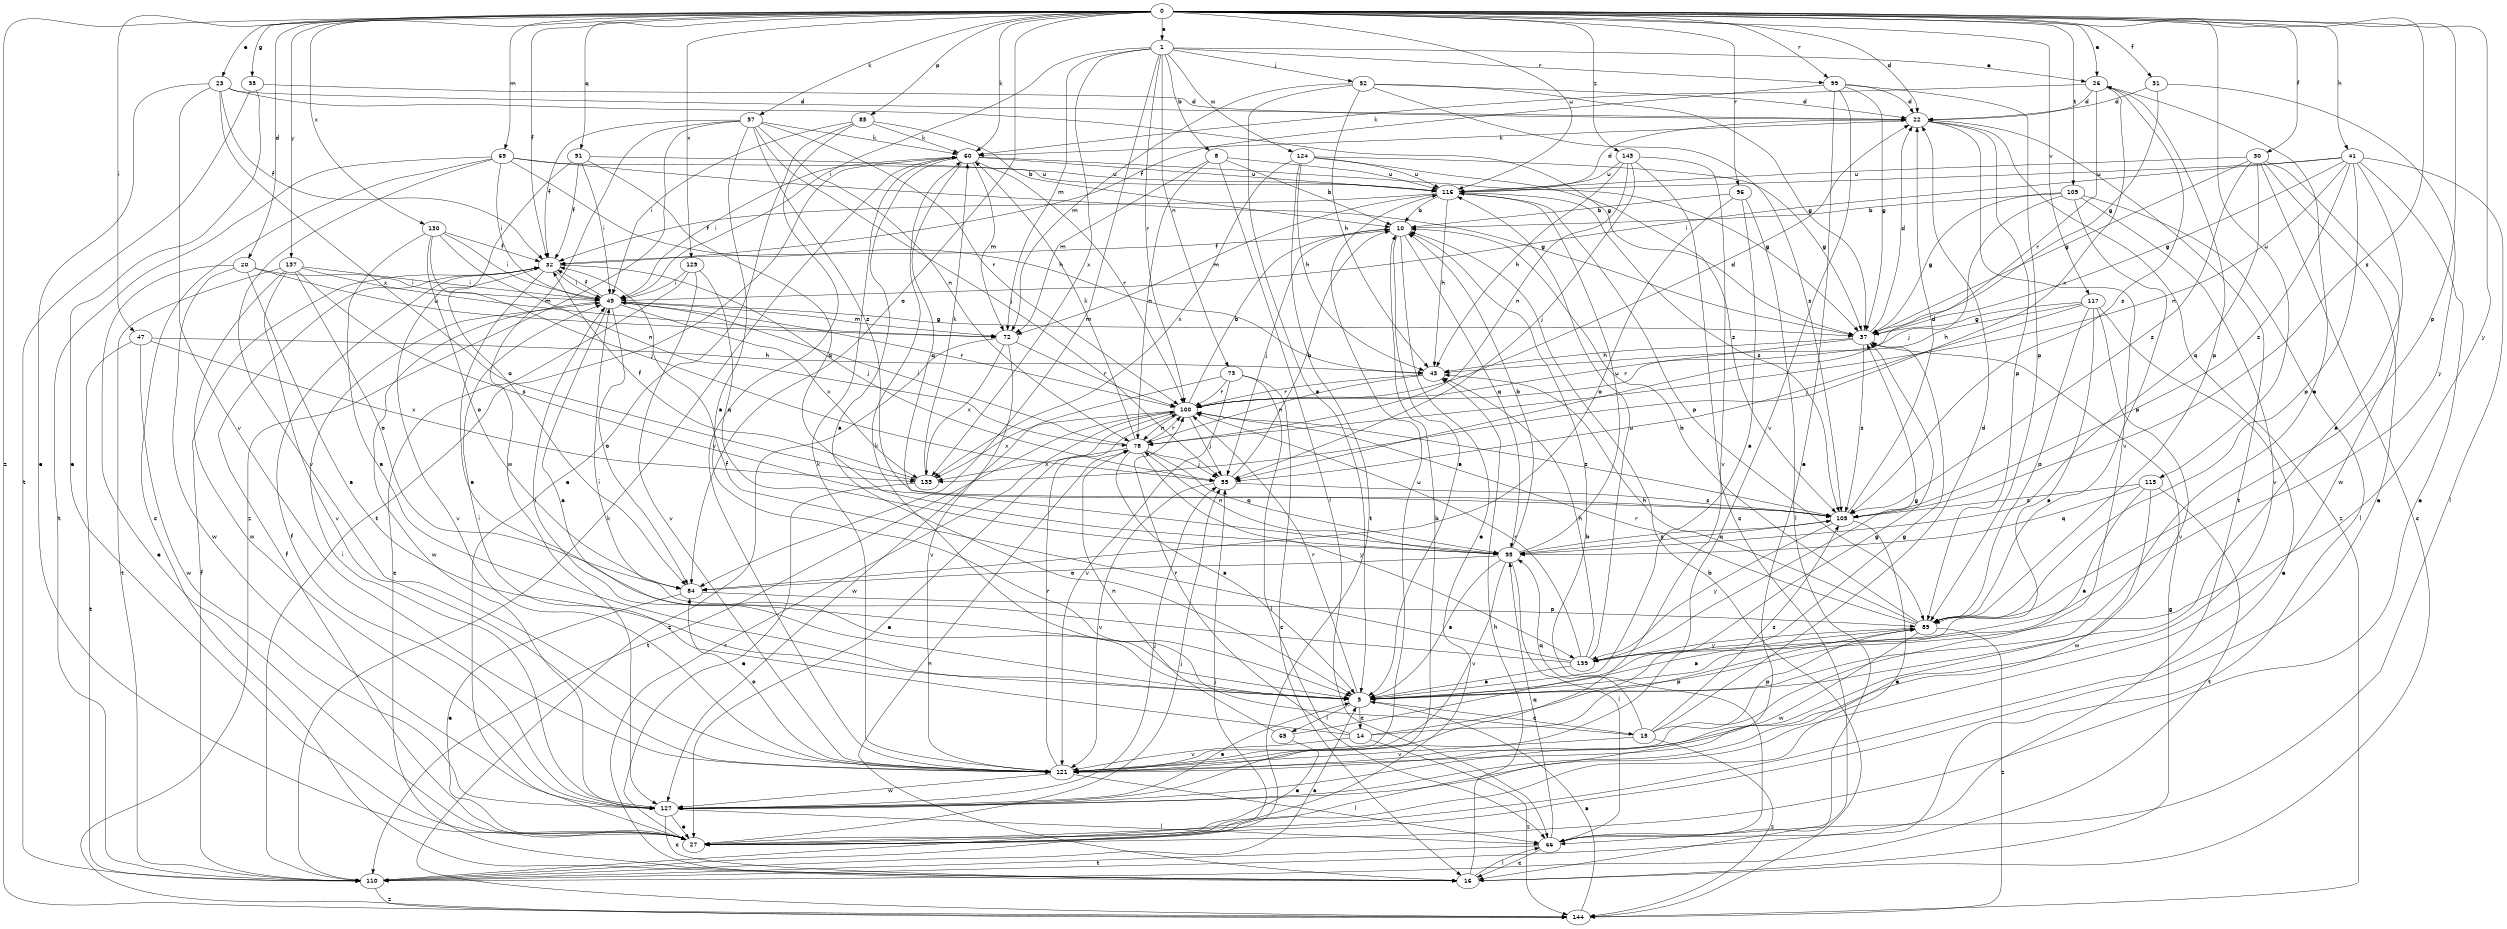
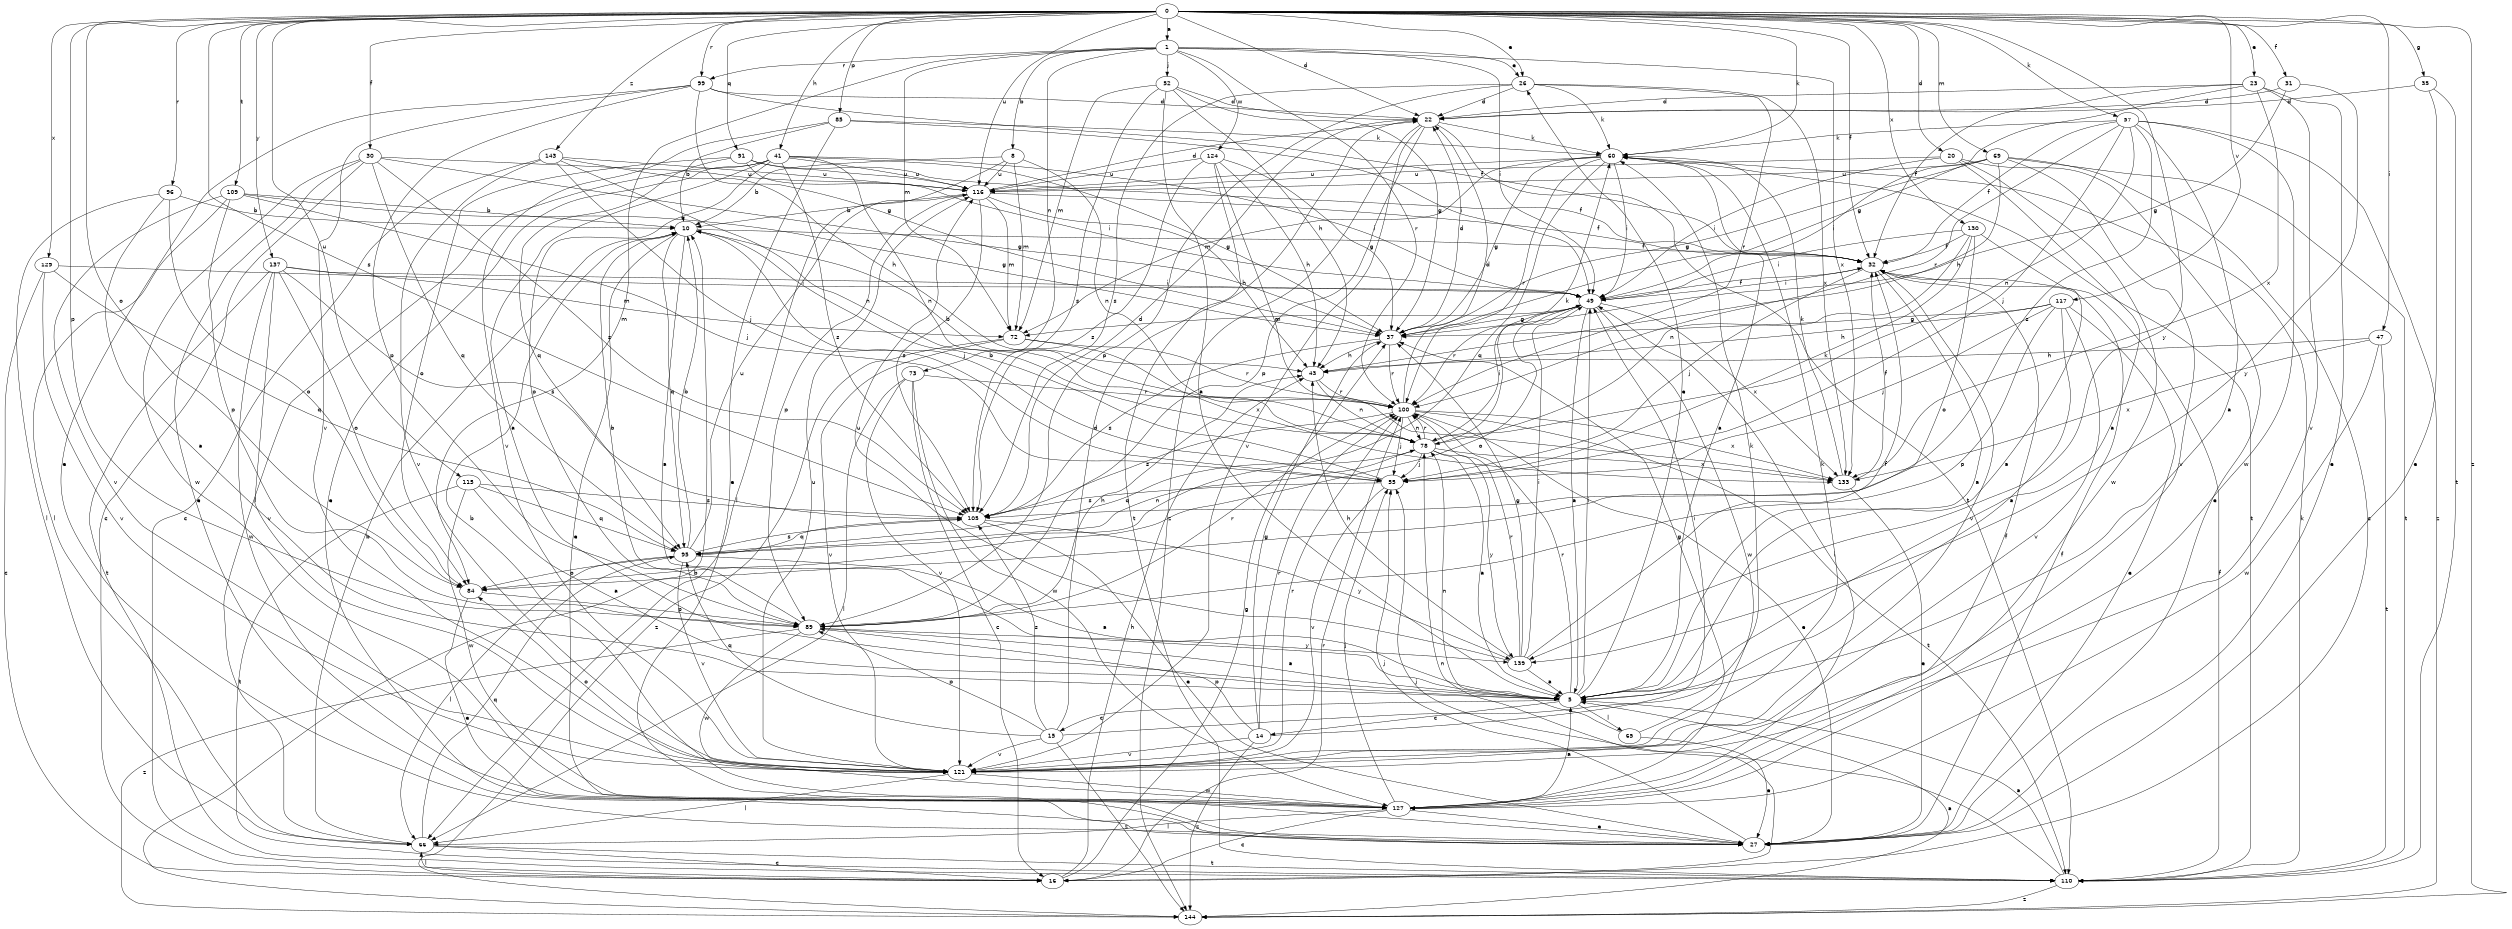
edge "20" -> "72": now "20" -> "116"
edge "130" -> "55": label "j" -> "k"
